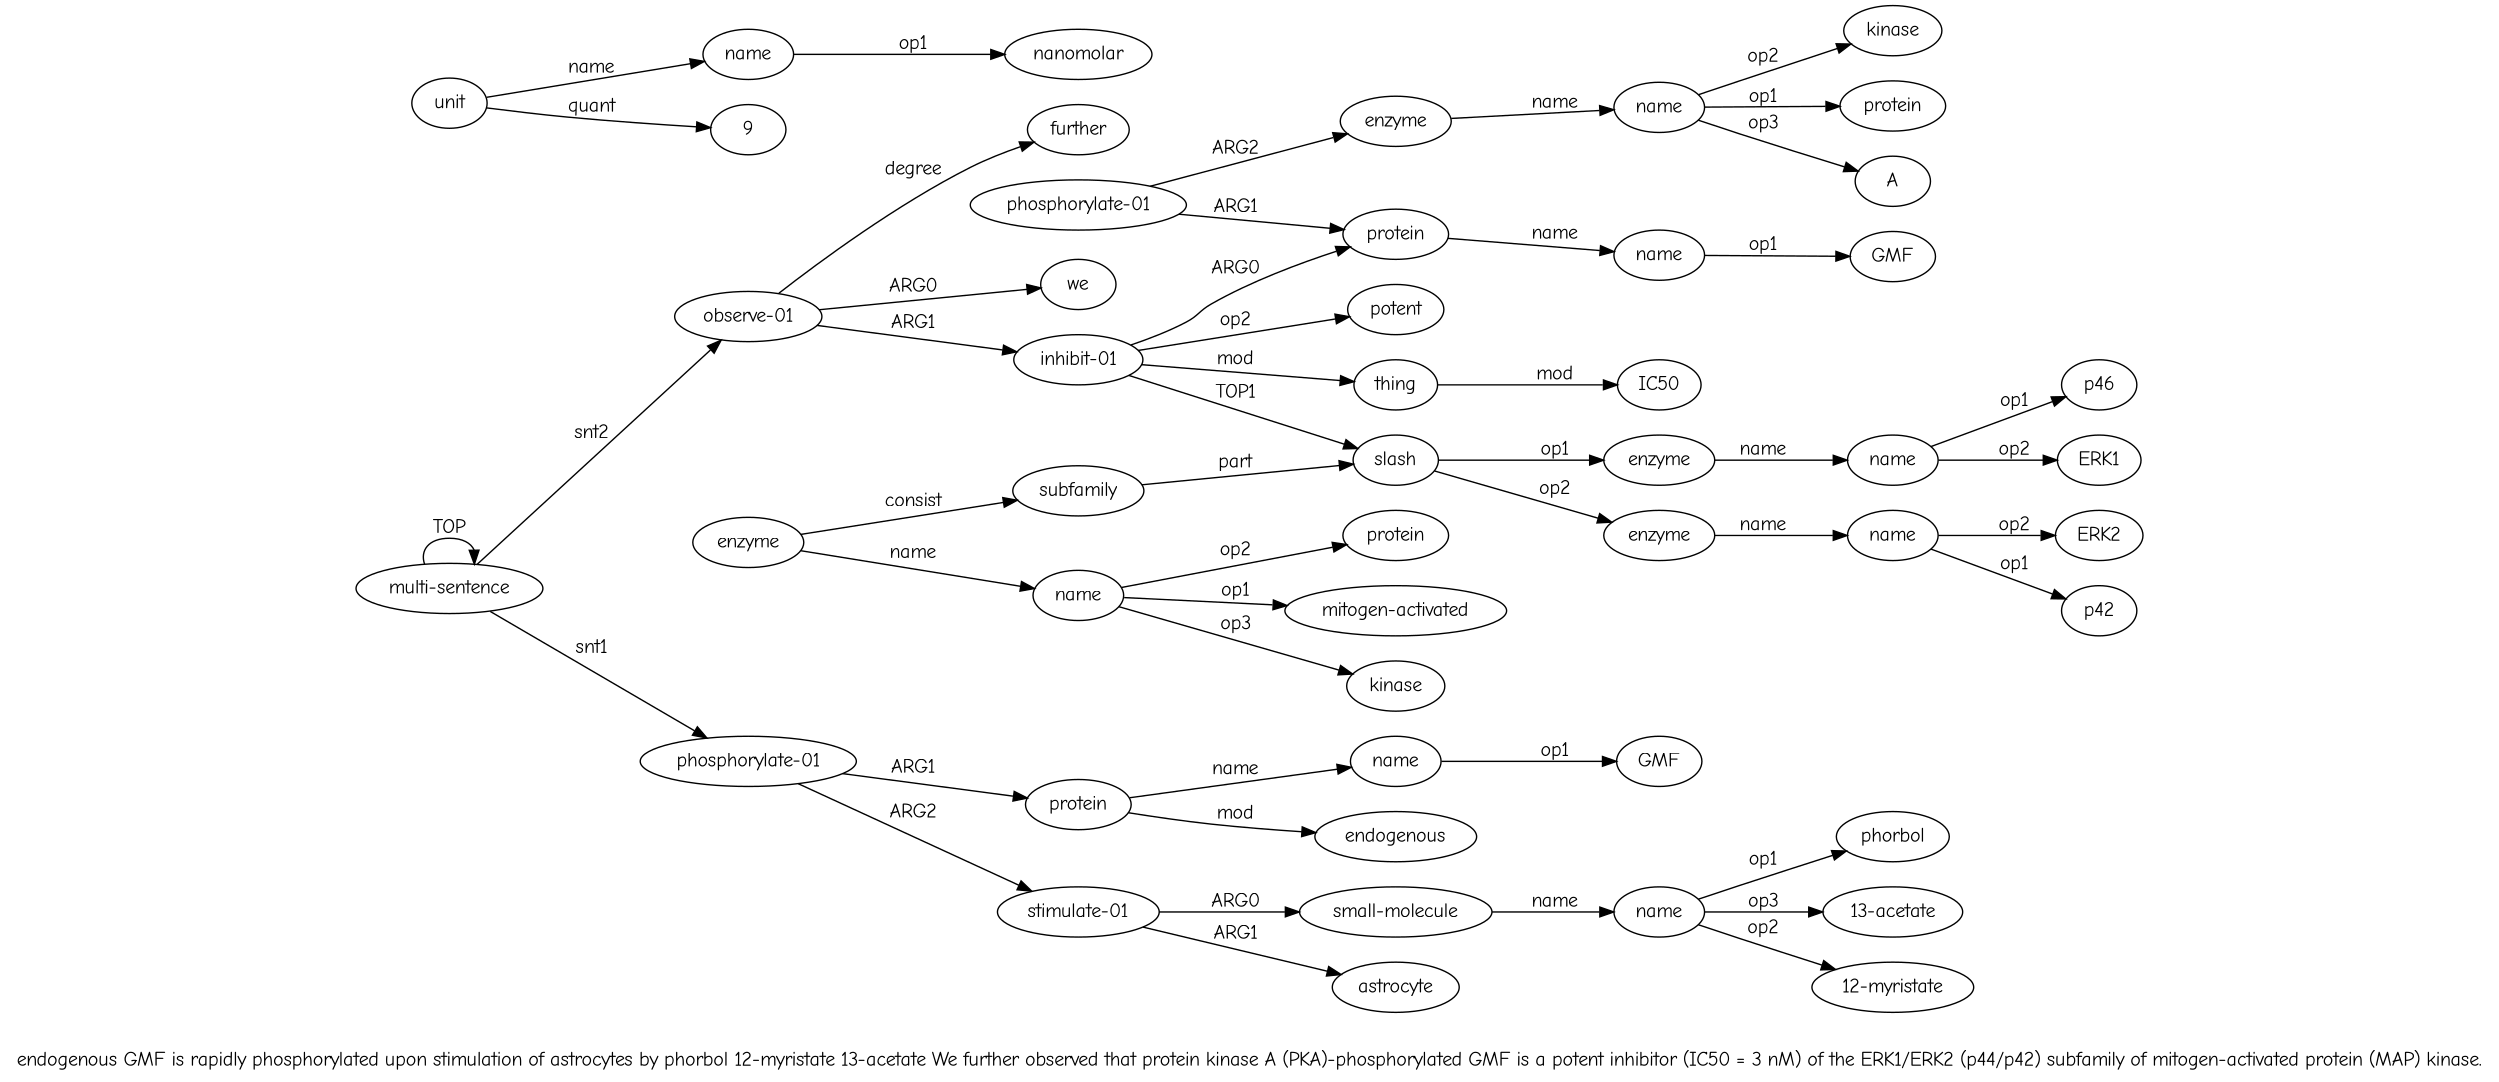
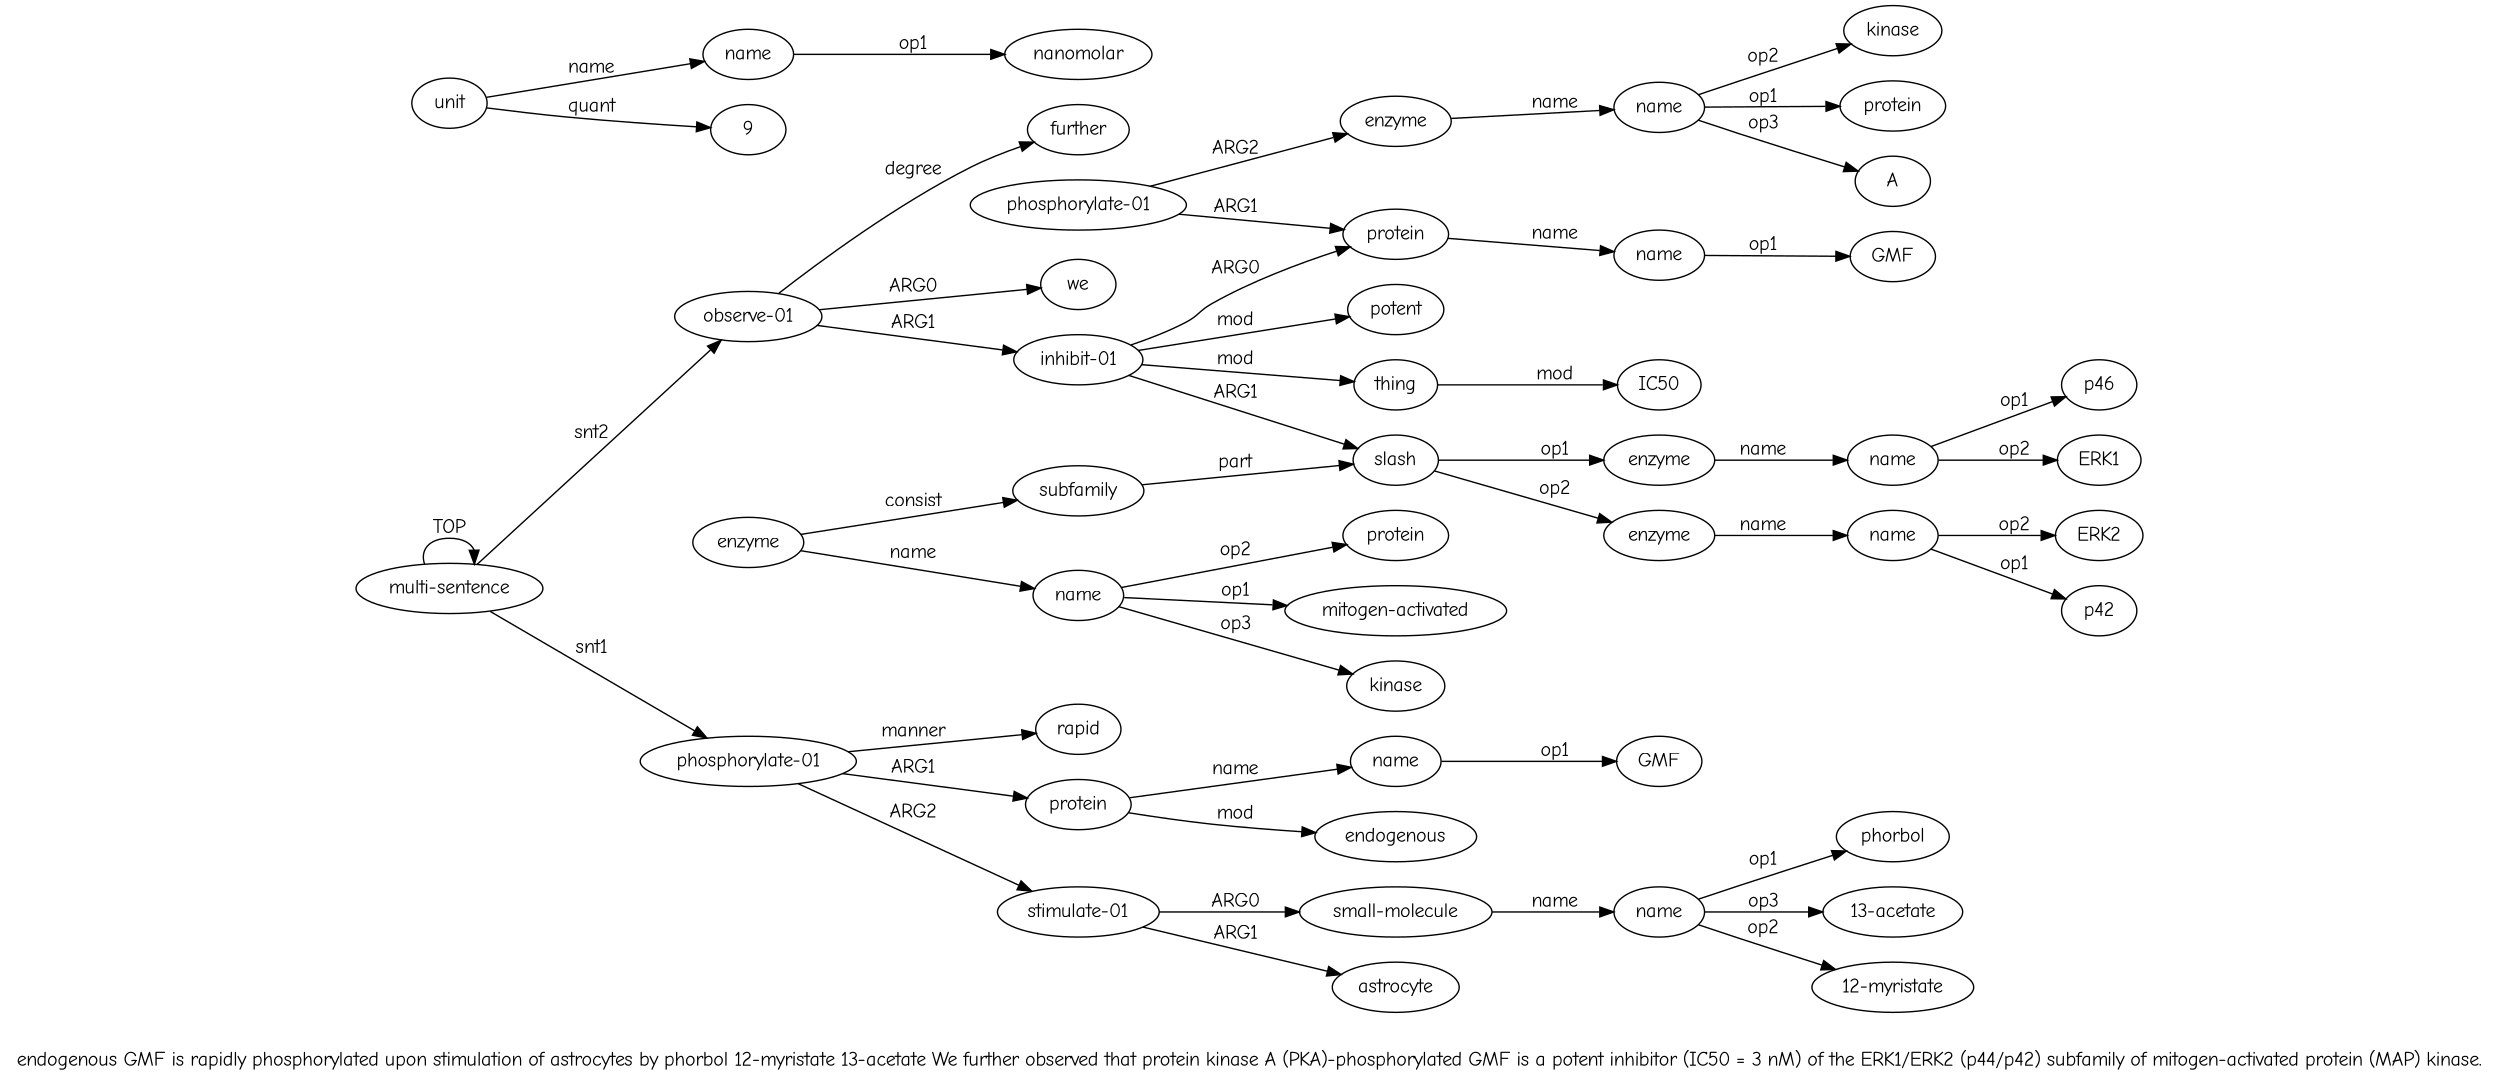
edge "inhibit-01" -> "potent": label "op2" -> "mod"
edge "inhibit-01" -> "slash": label "TOP1" -> "ARG1"
node "rapid": added
